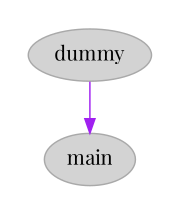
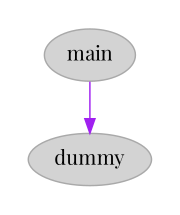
edge "dummy" -> "main": reversed
